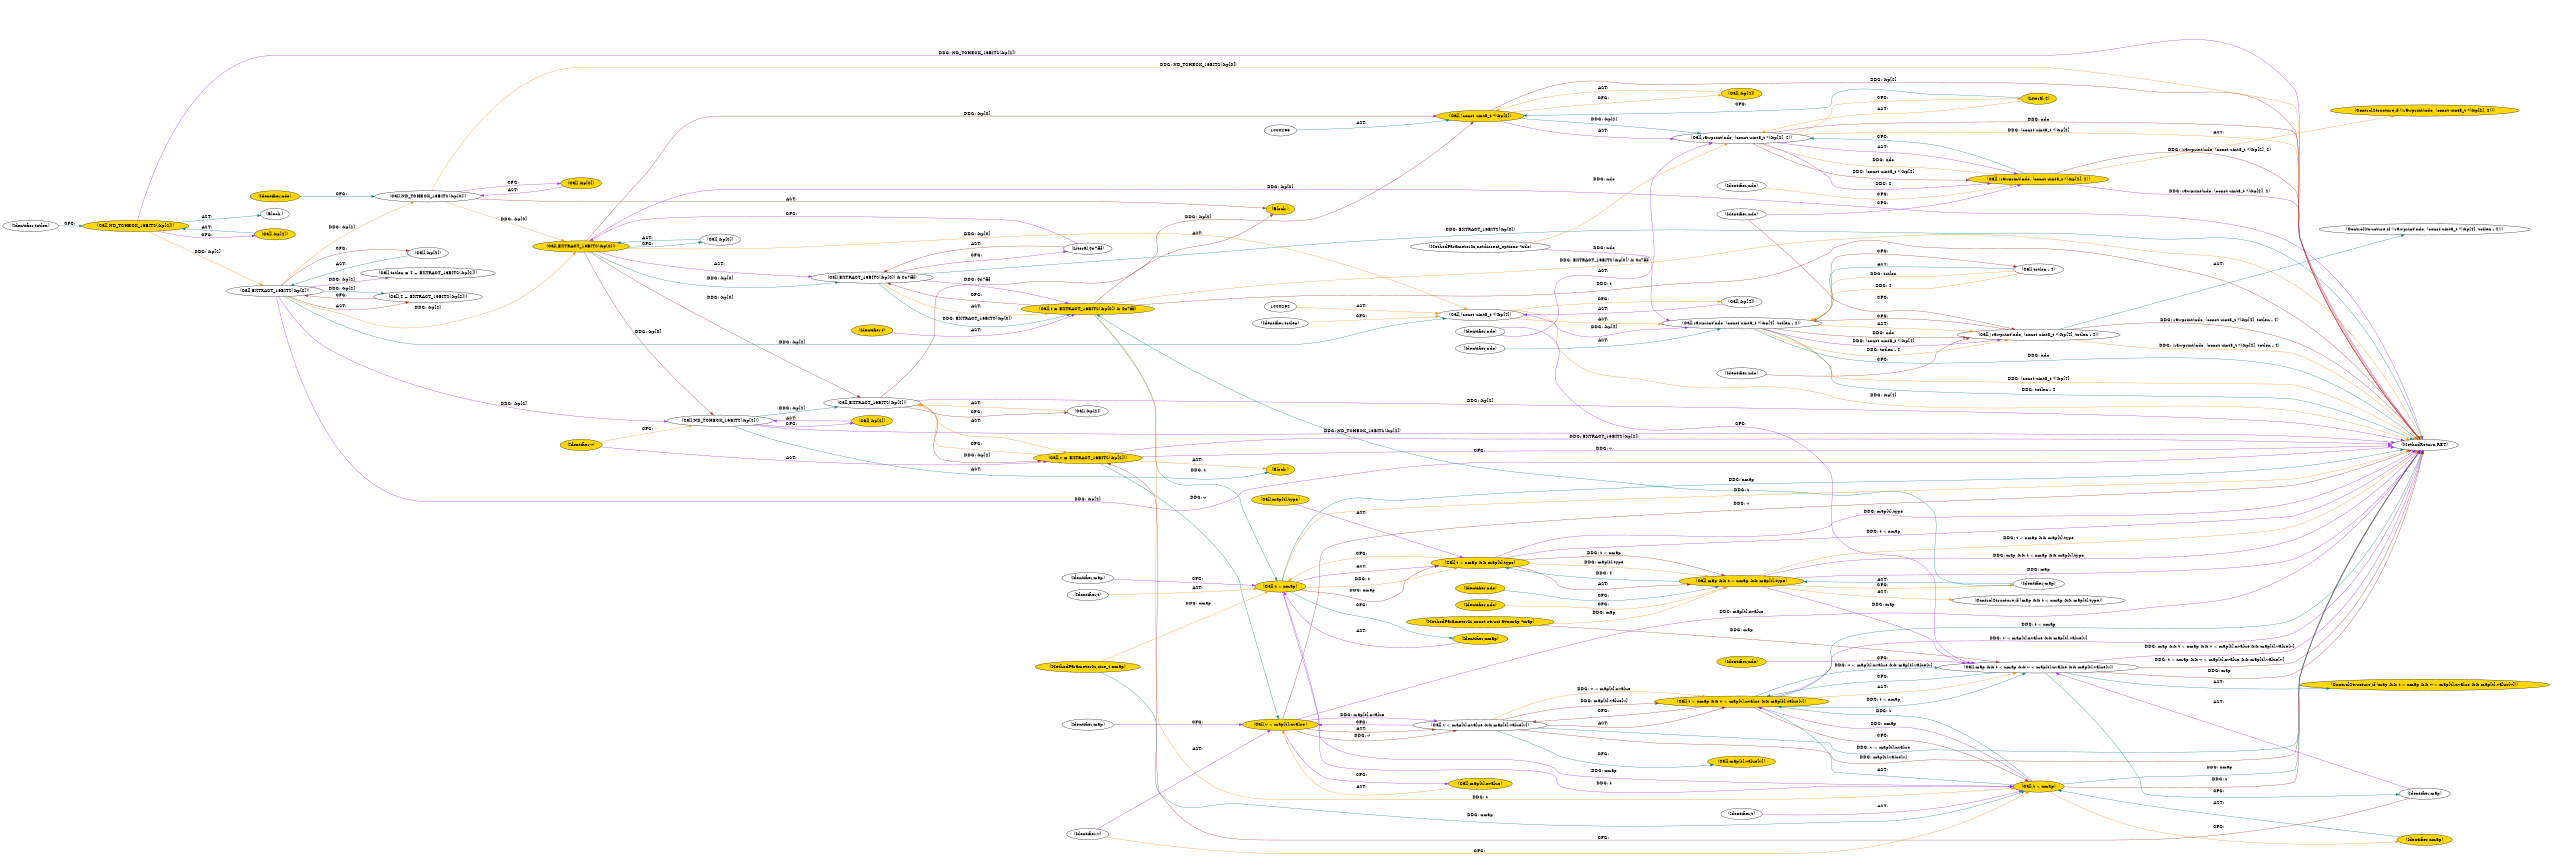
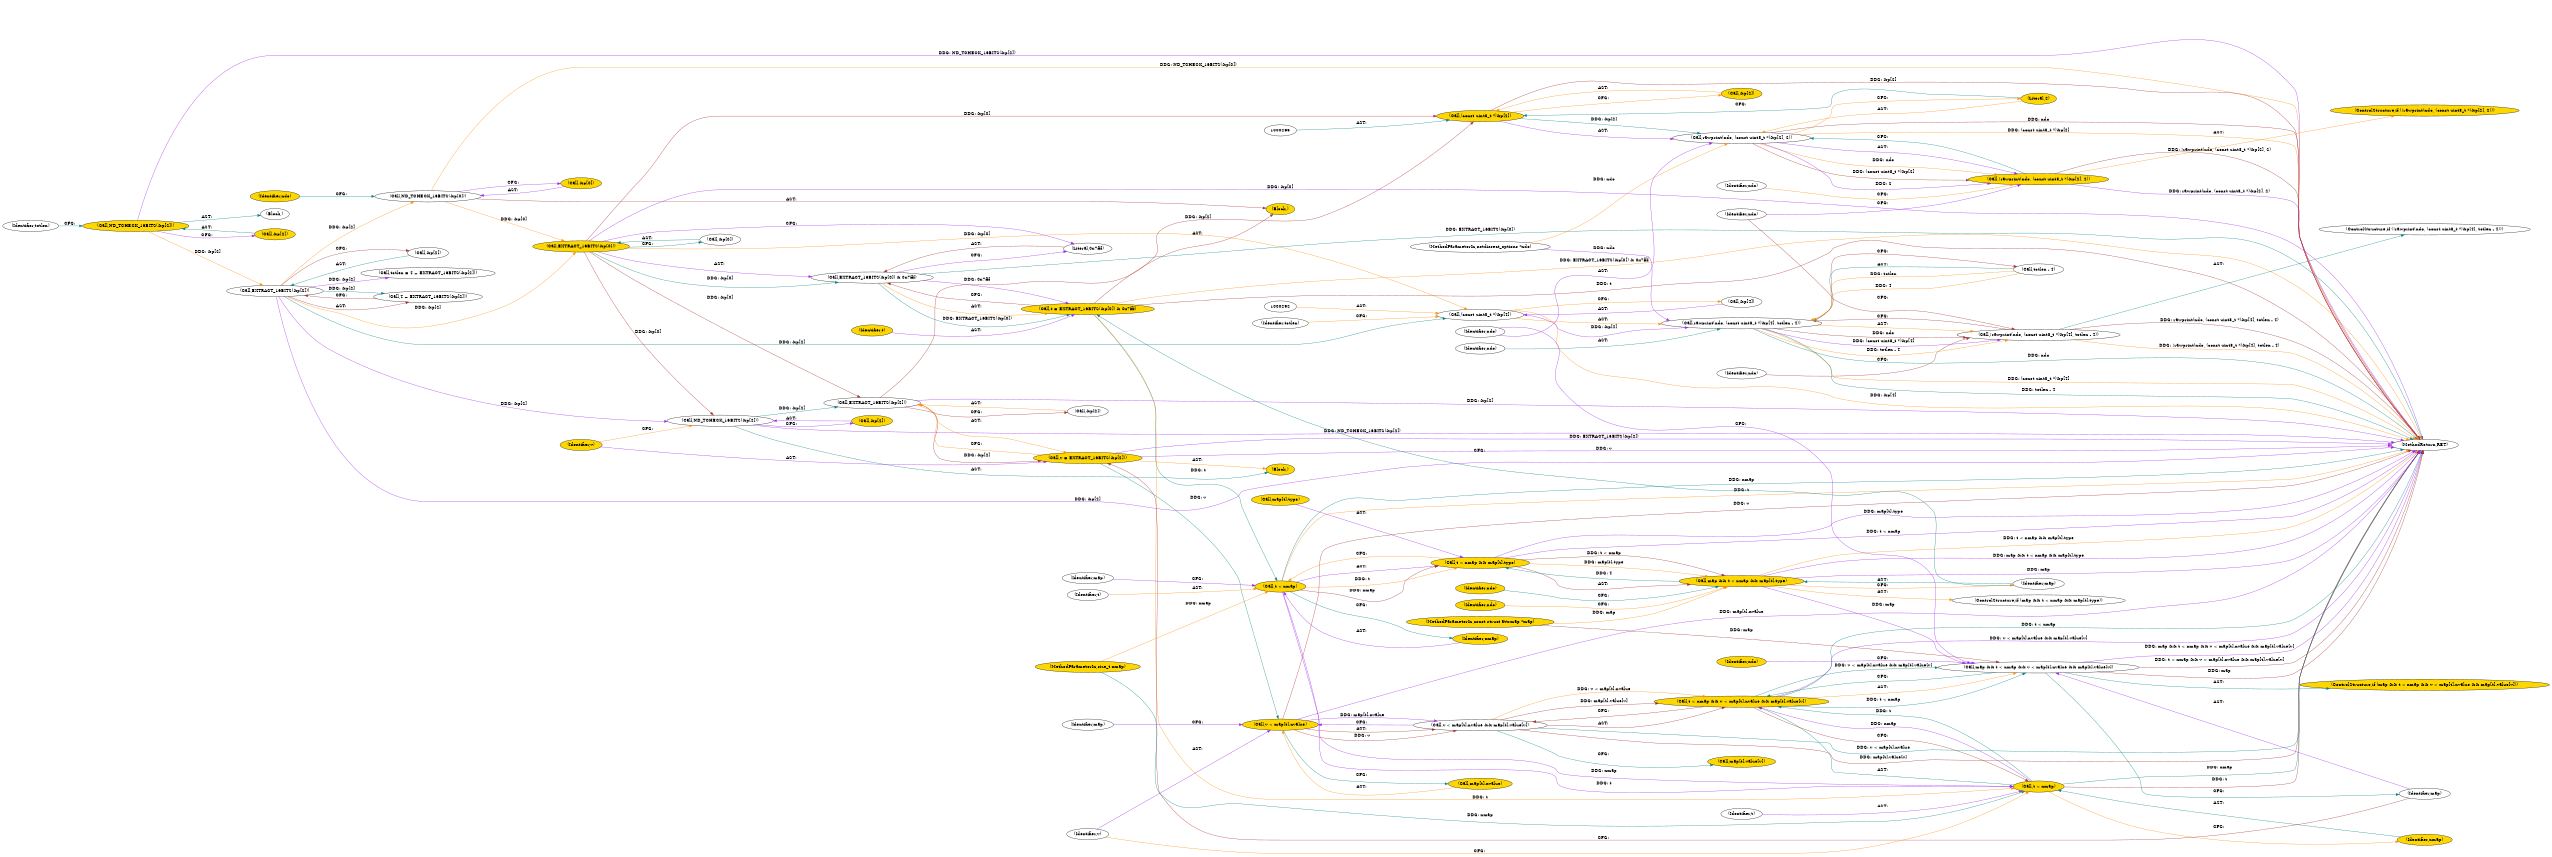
edge "(Literal,0x7fff)" -> "(Call,EXTRACT_16BITS(&p[0]))": reversed
edge "(Call,v < map[t].nvalue)" -> "(Call,map[t].nvalue)": color purple -> teal
